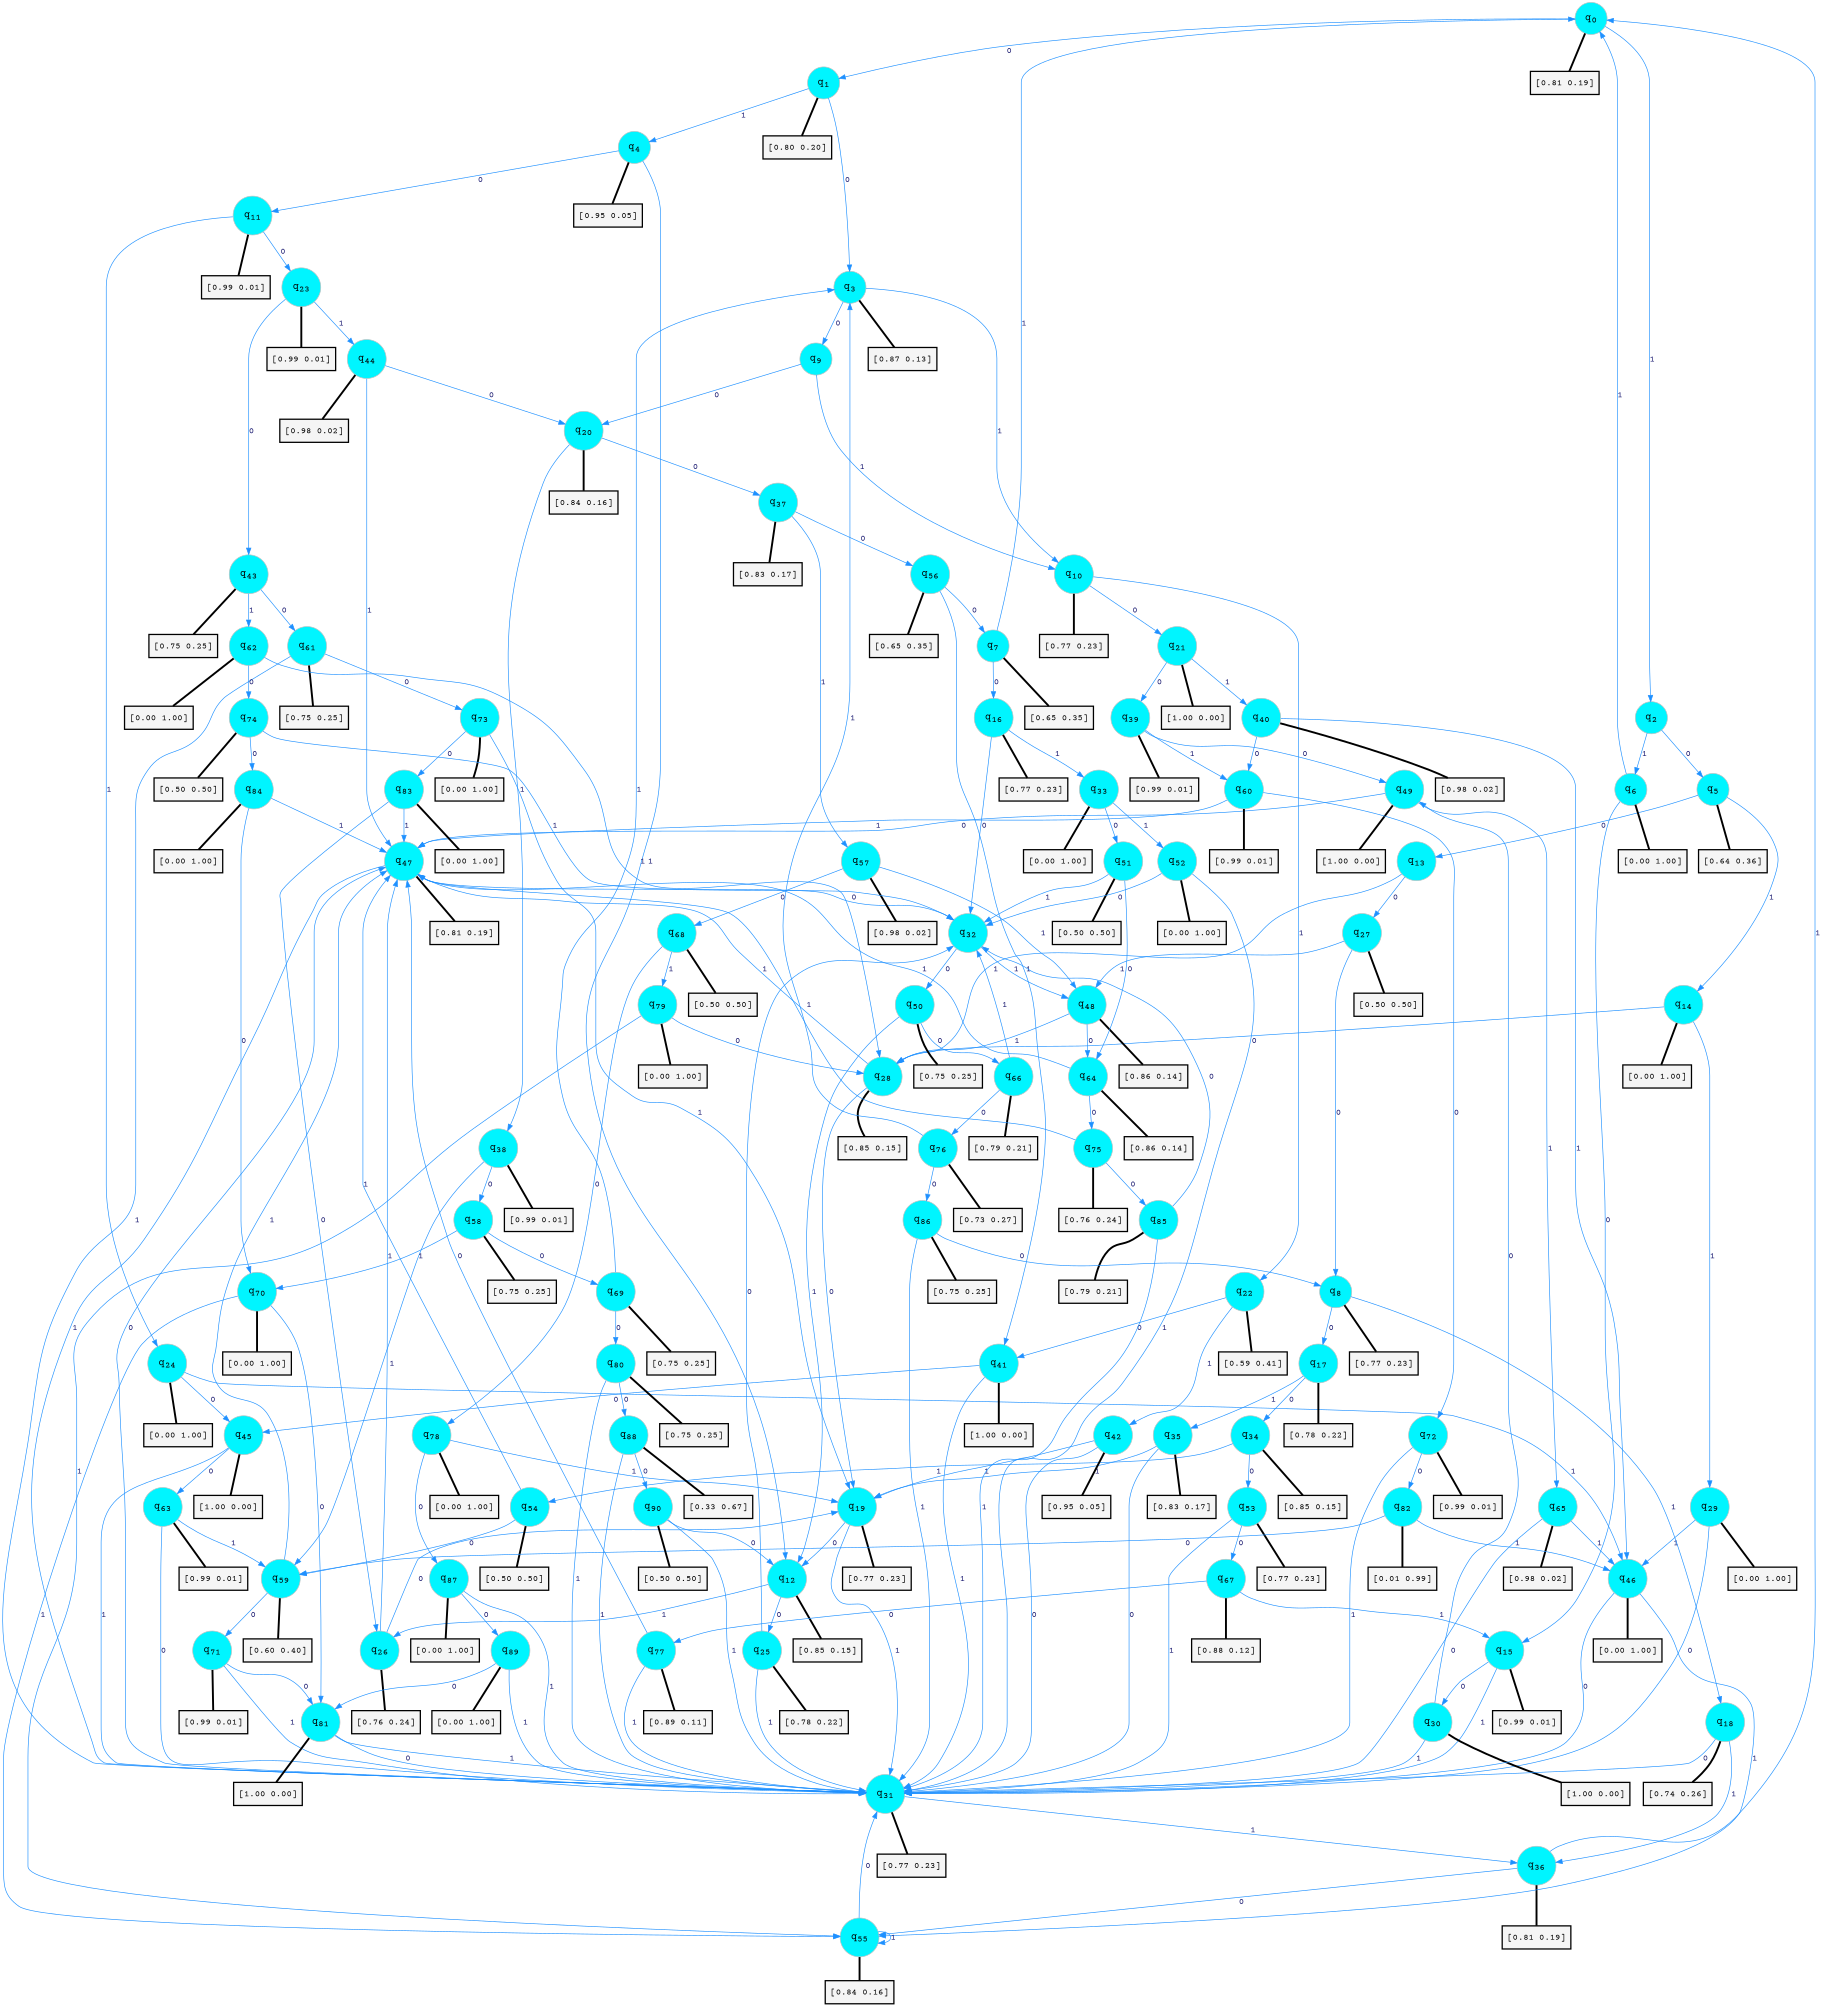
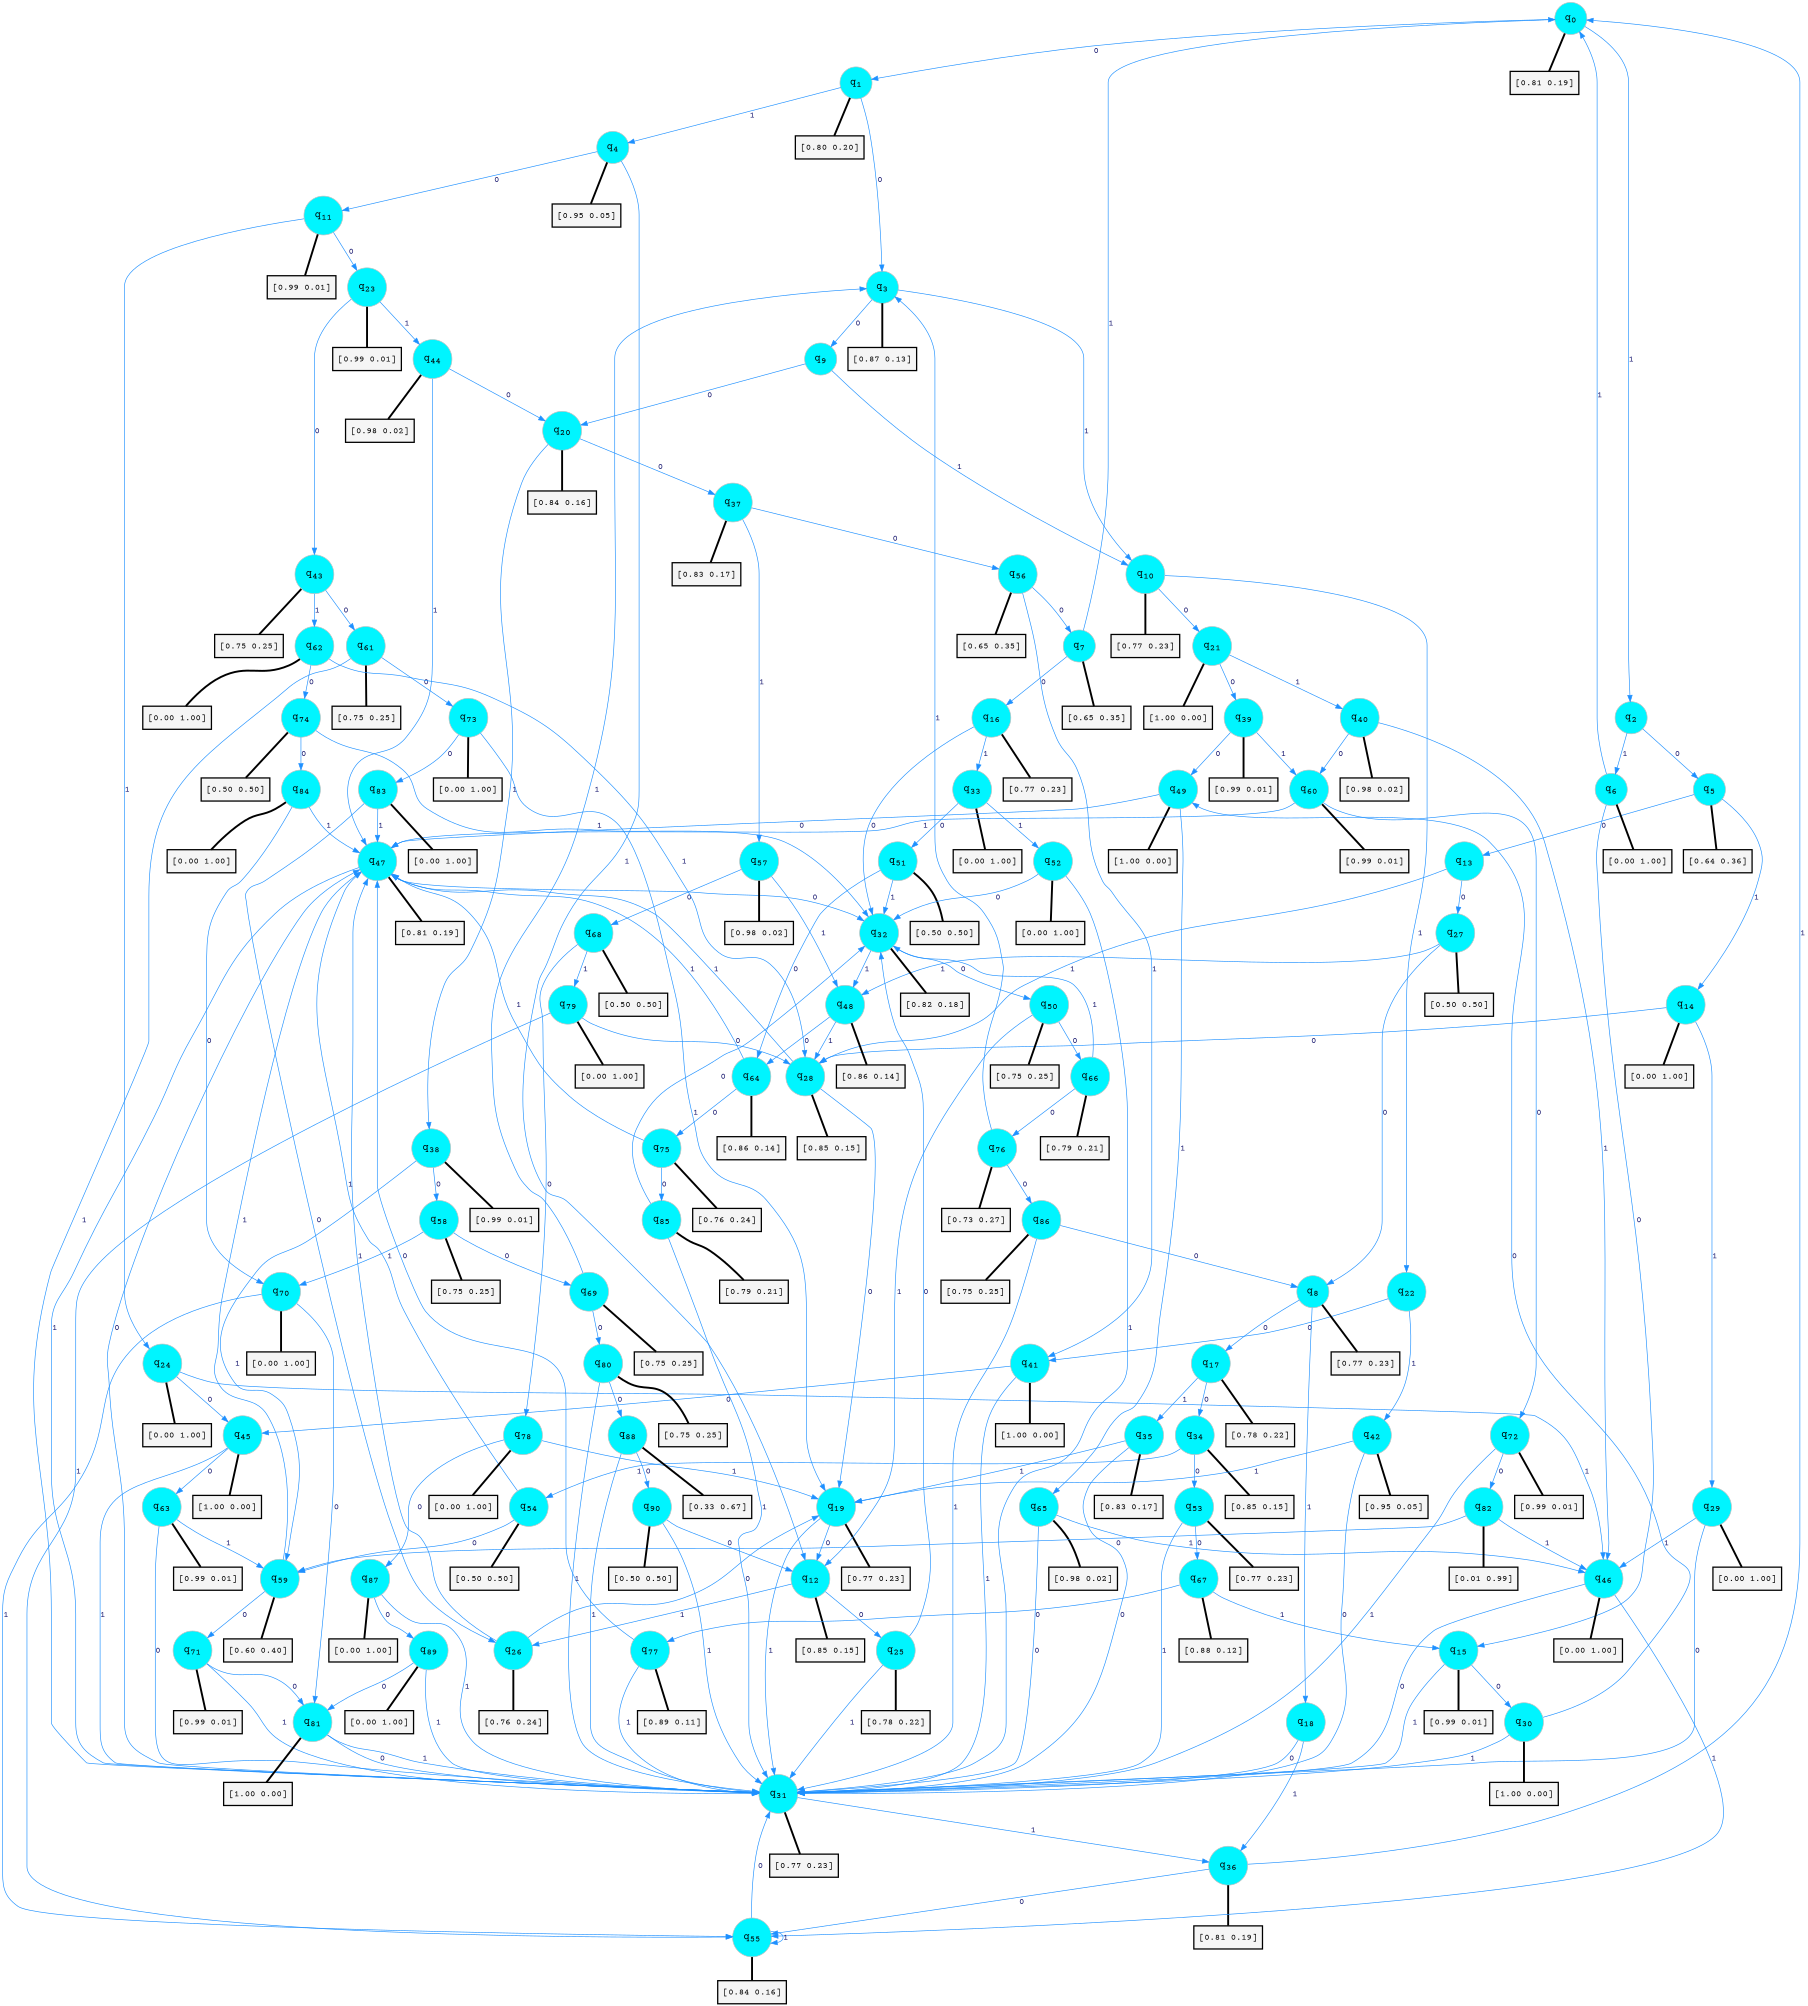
node "[0.82 0.18]": added
node "[0.59 0.41]": removed
node "[0.74 0.26]": removed
